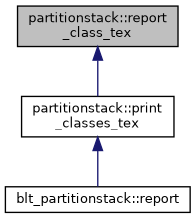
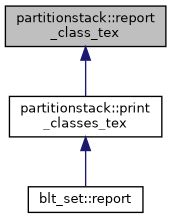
node "blt_partitionstack::report": label "blt_partitionstack::report" -> "blt_set::report"
